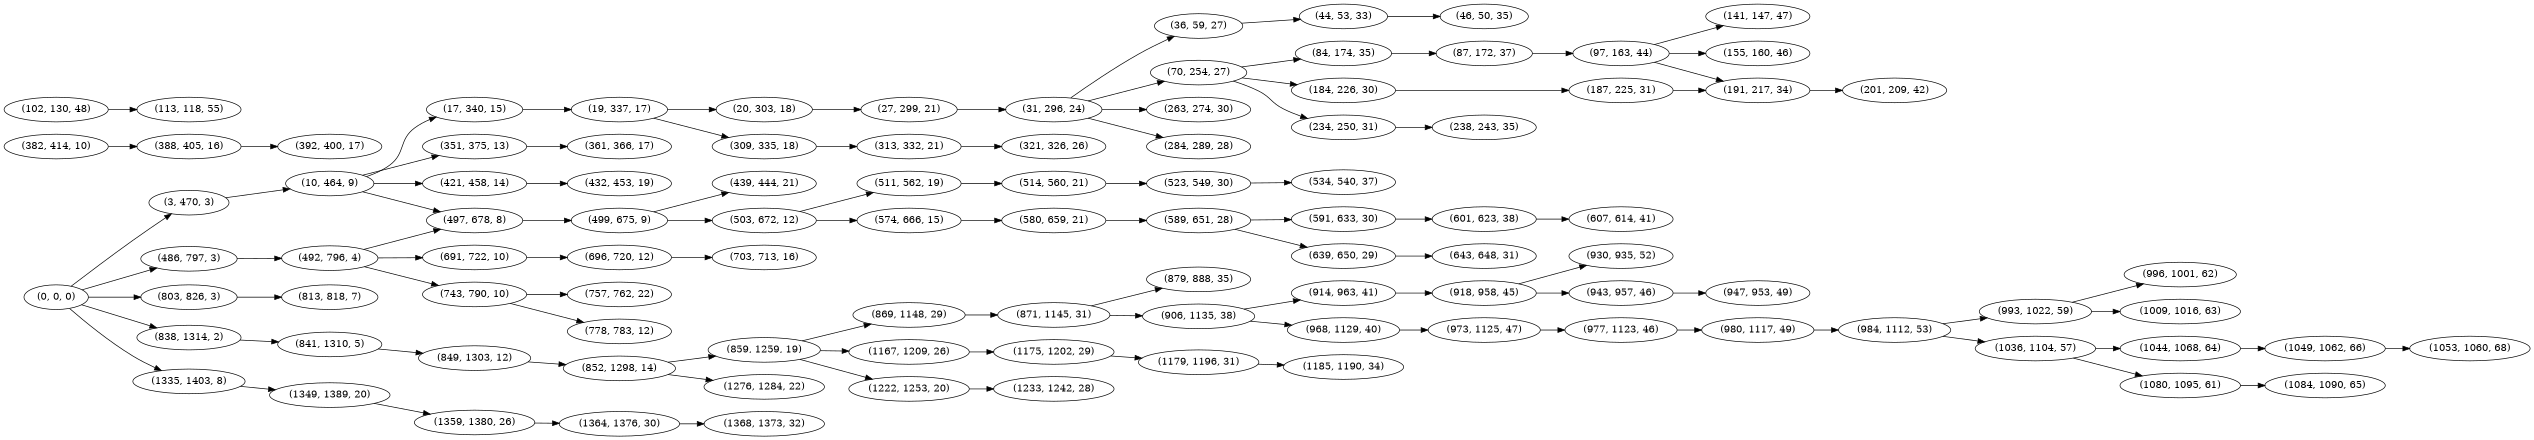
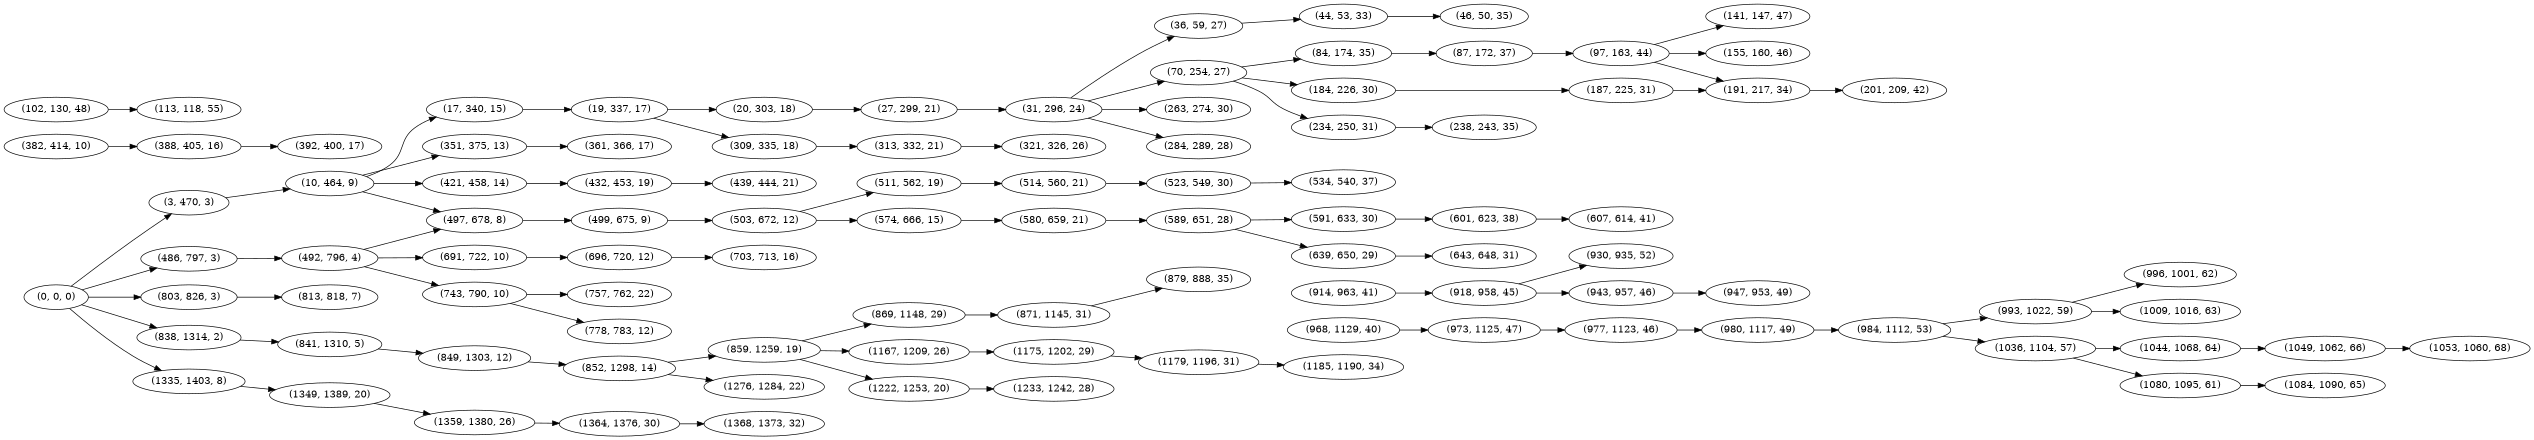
edge "(499, 675, 9)" -> "(439, 444, 21)": now "(432, 453, 19)" -> "(439, 444, 21)"
node "(906, 1135, 38)": removed
